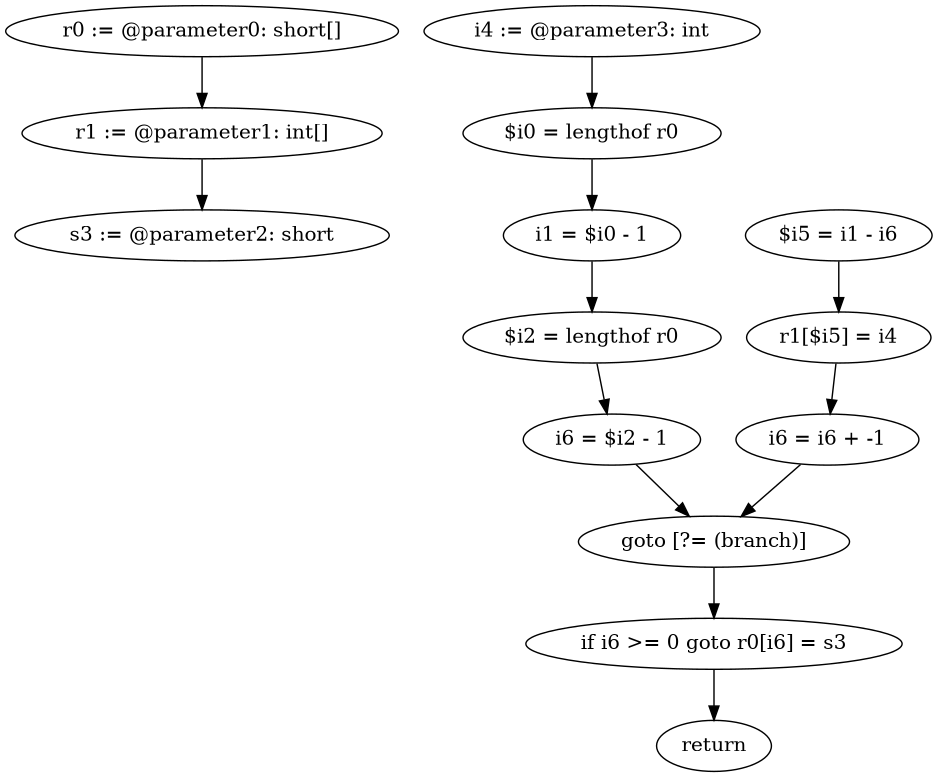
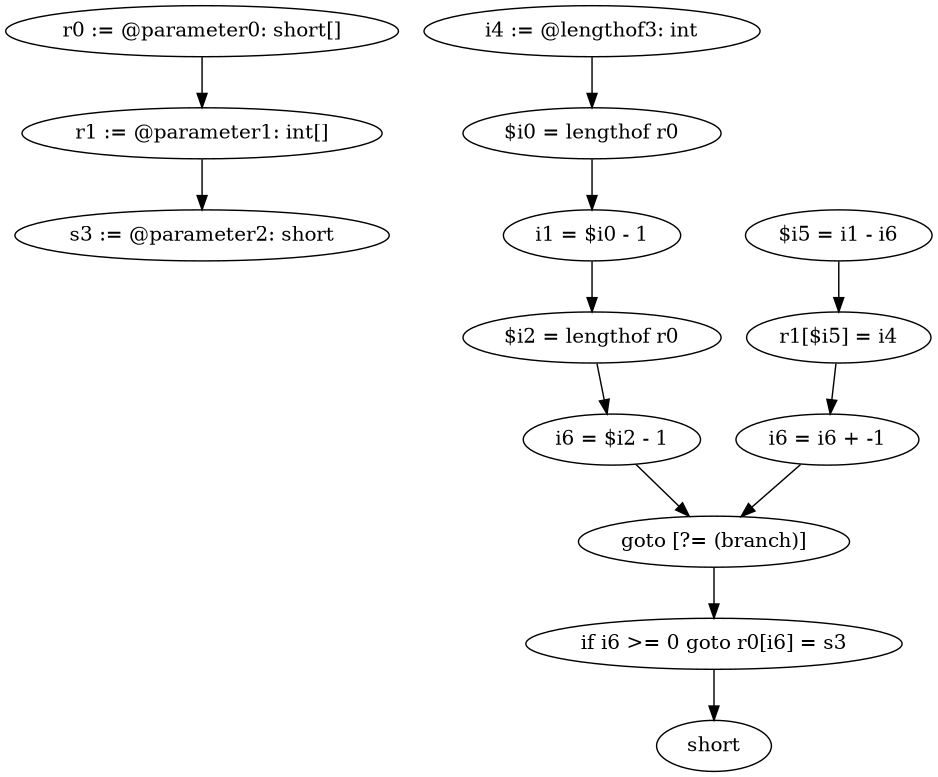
node "i4 := @parameter3: int": label "i4 := @parameter3: int" -> "i4 := @lengthof3: int"
node "return": label "return" -> "short"
